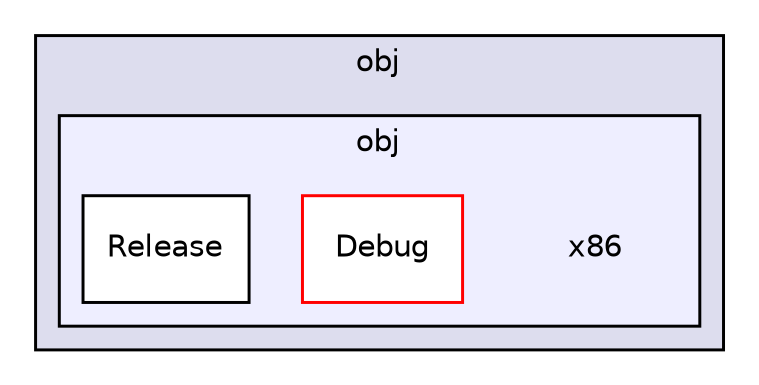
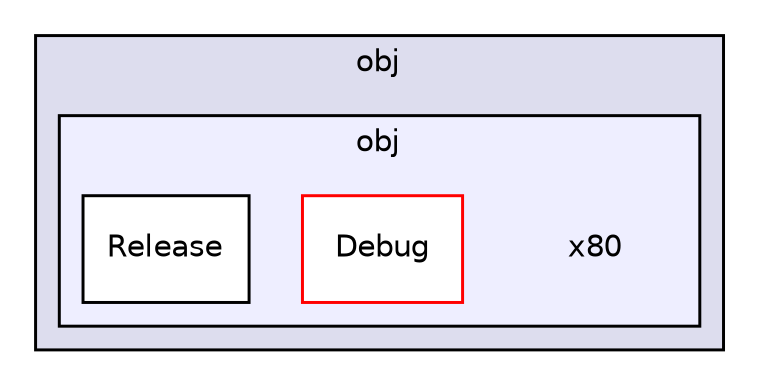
node "x86": label "x86" -> "x80"
